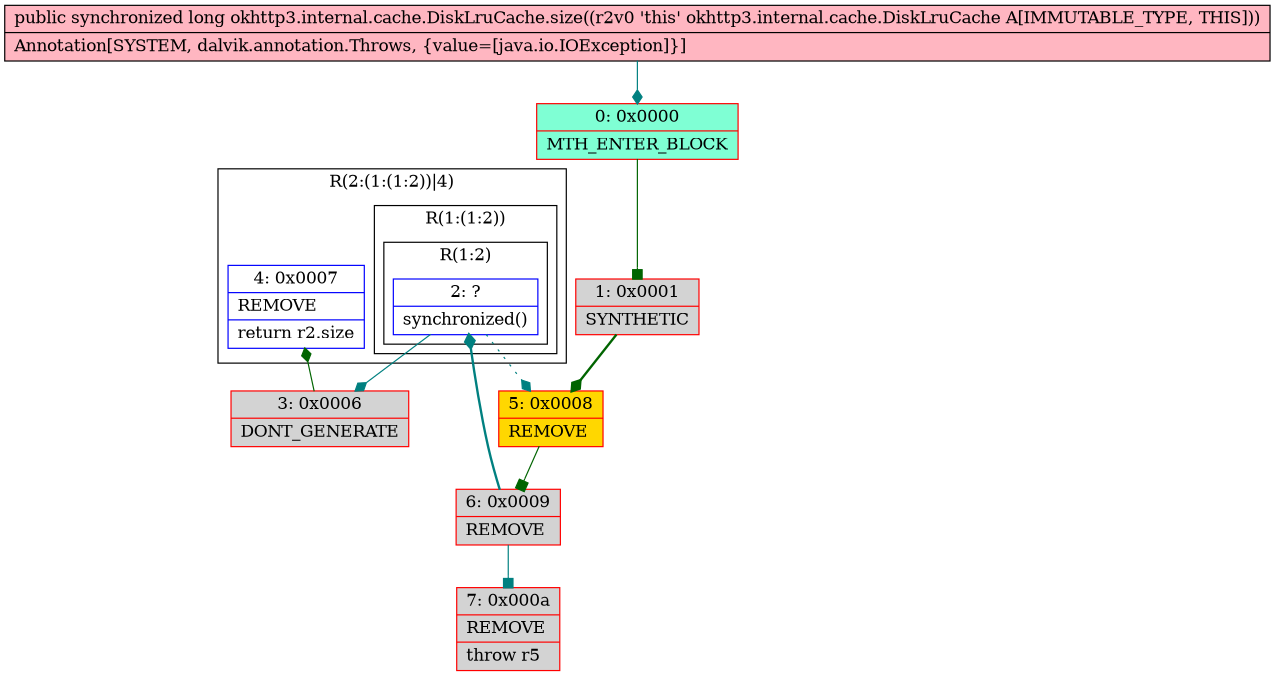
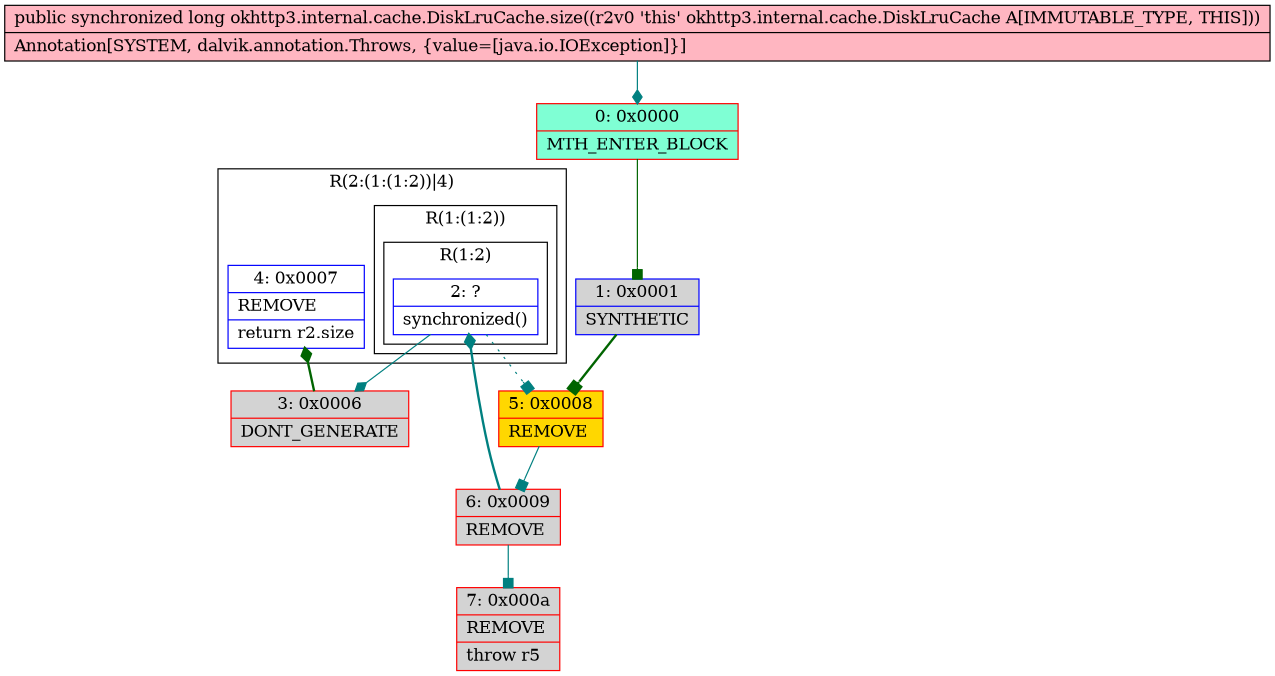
node "1: 0x0001": color red -> blue
edge "2: ?" -> "5: 0x0008": arrowhead diamond -> box
edge "1: 0x0001" -> "5: 0x0008": arrowhead diamond -> box
edge "3: 0x0006" -> "4: 0x0007": style solid -> bold
edge "5: 0x0008" -> "6: 0x0009": color darkgreen -> teal
